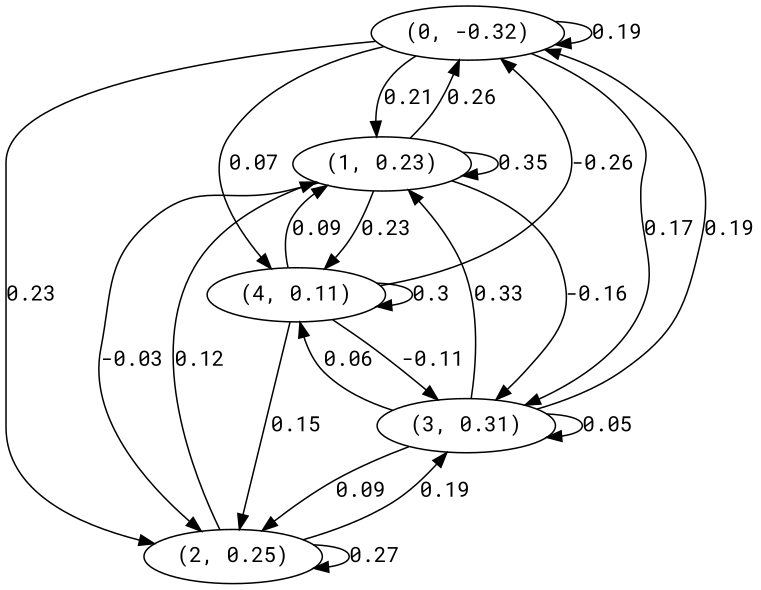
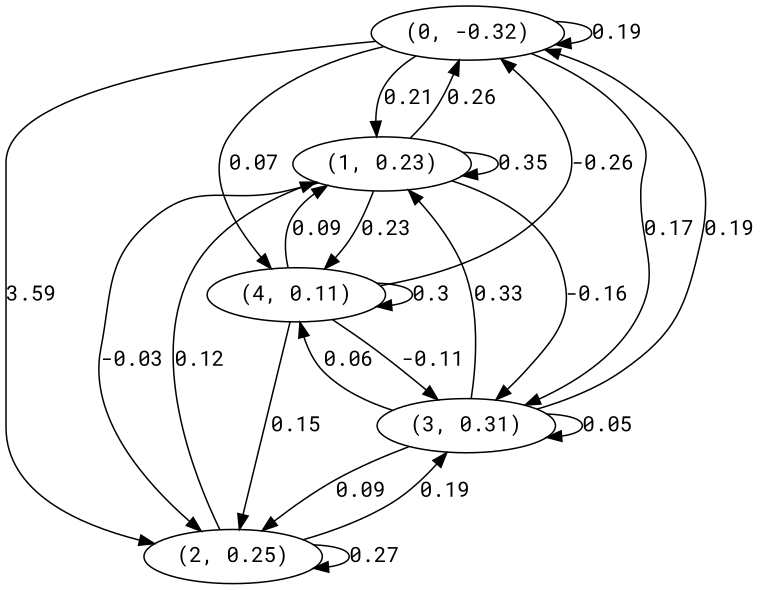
edge "(0, -0.32)" -> "(2, 0.25)": label "0.23" -> "3.59"
